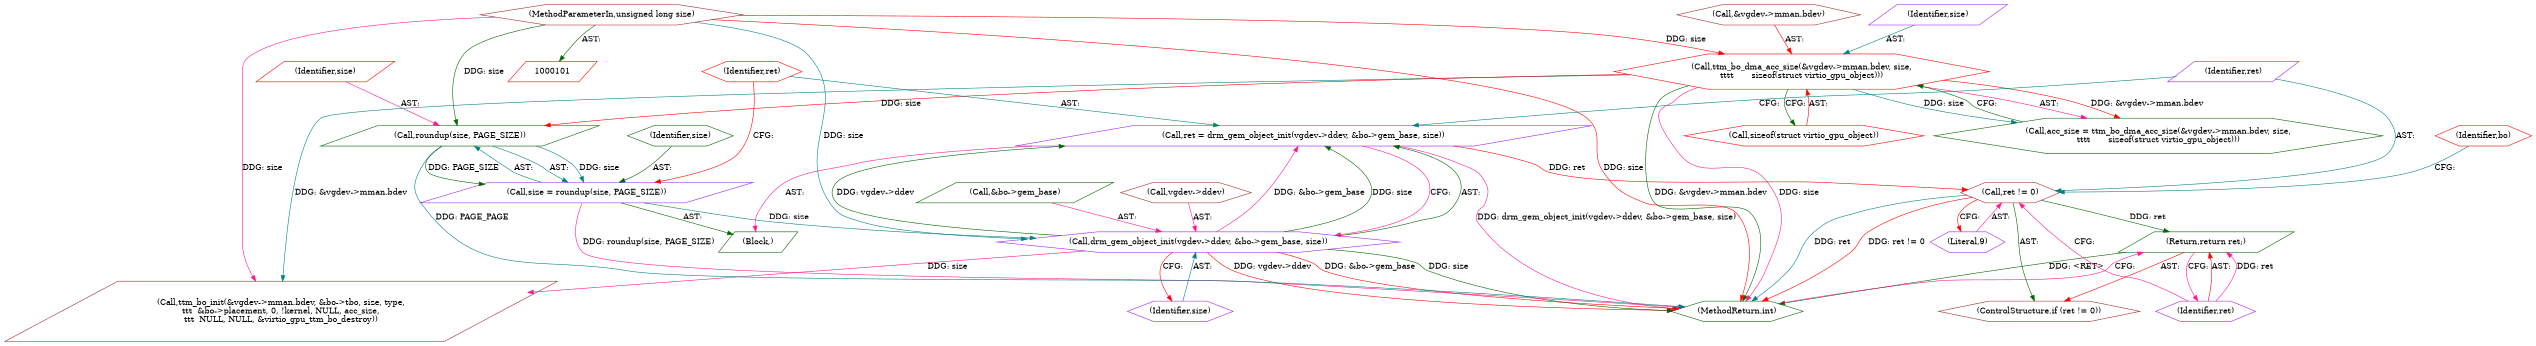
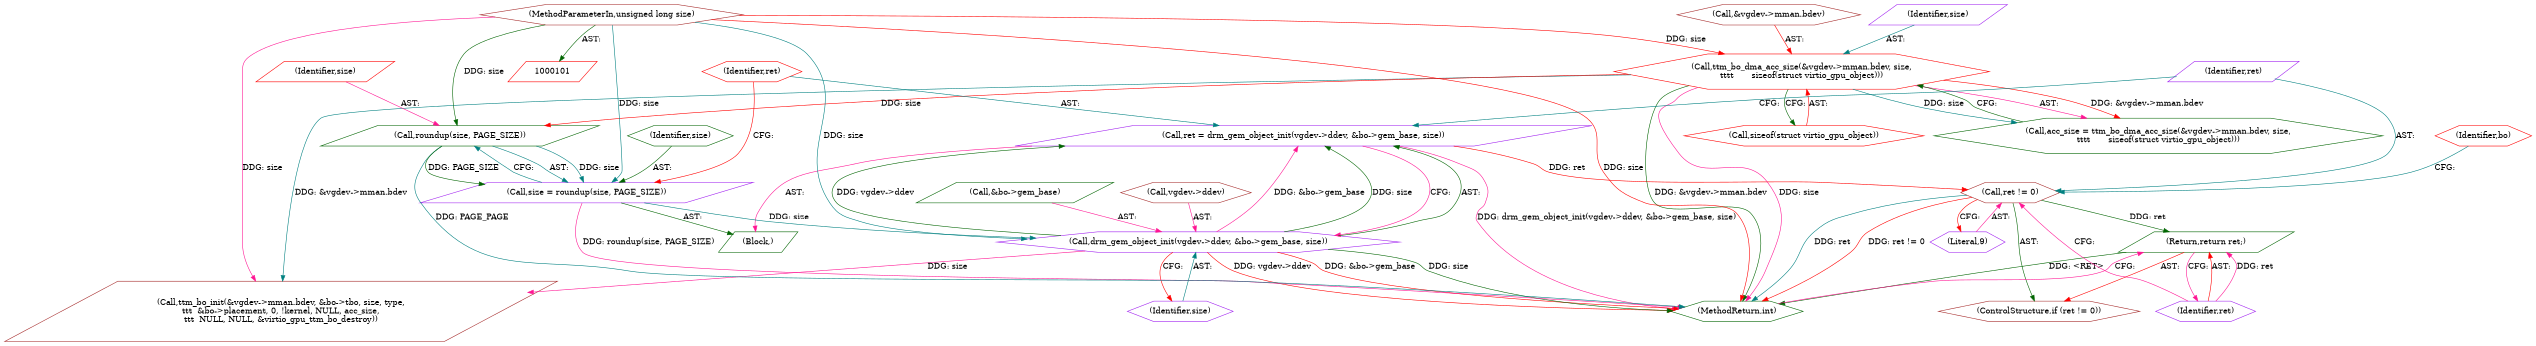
edge "(MethodParameterIn,unsigned long size)" -> "(Call,size = roundup(size, PAGE_SIZE))": added, label "DDG: size"
edge "(Call,size = roundup(size, PAGE_SIZE))" -> "(Call,roundup(size, PAGE_SIZE))": label "AST: " -> "CFG: "
